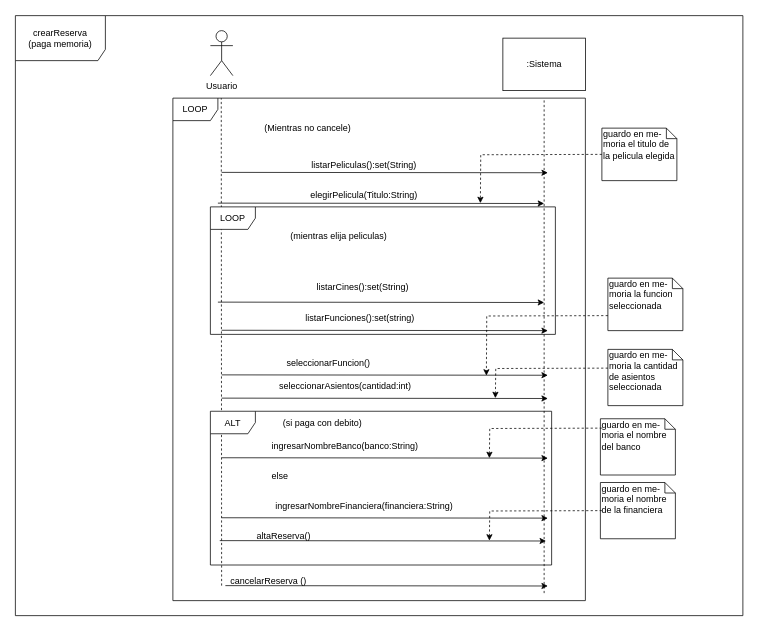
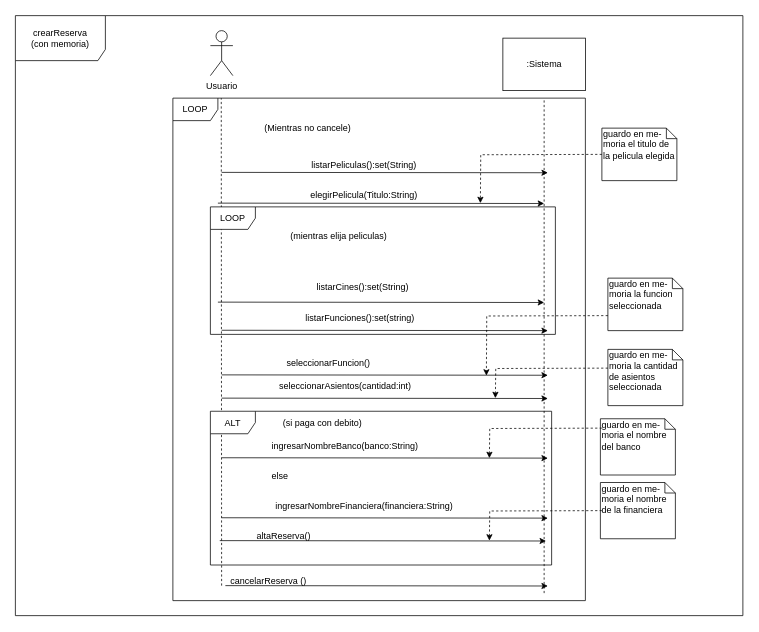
node "crearReserva (paga memoria)": label "crearReserva (paga memoria)" -> "crearReserva (con memoria)"
